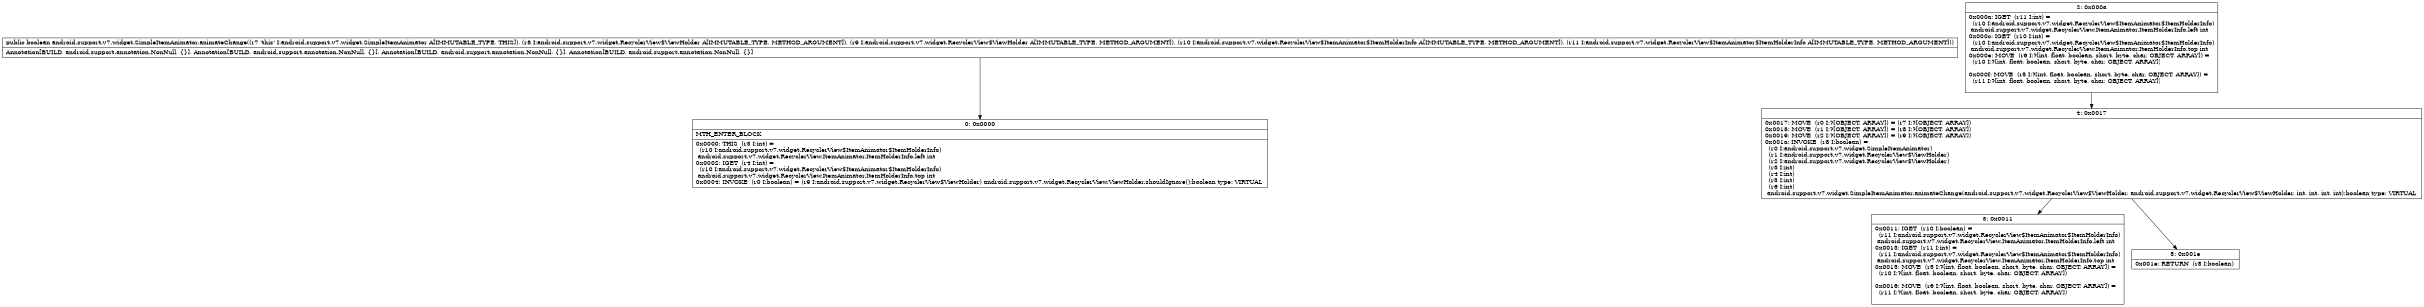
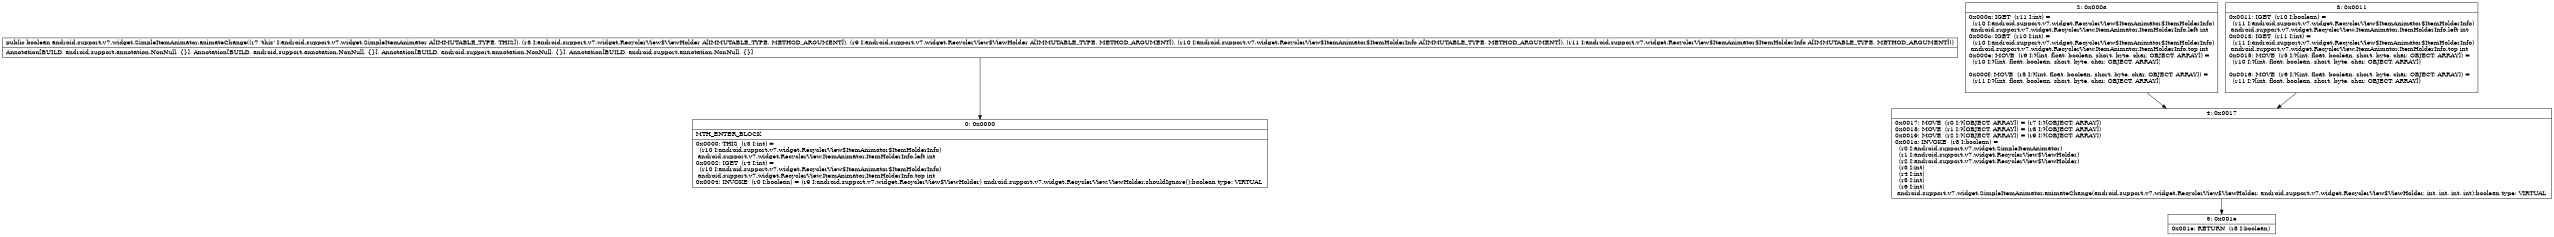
edge "4: 0x0017" -> "3: 0x0011": reversed
